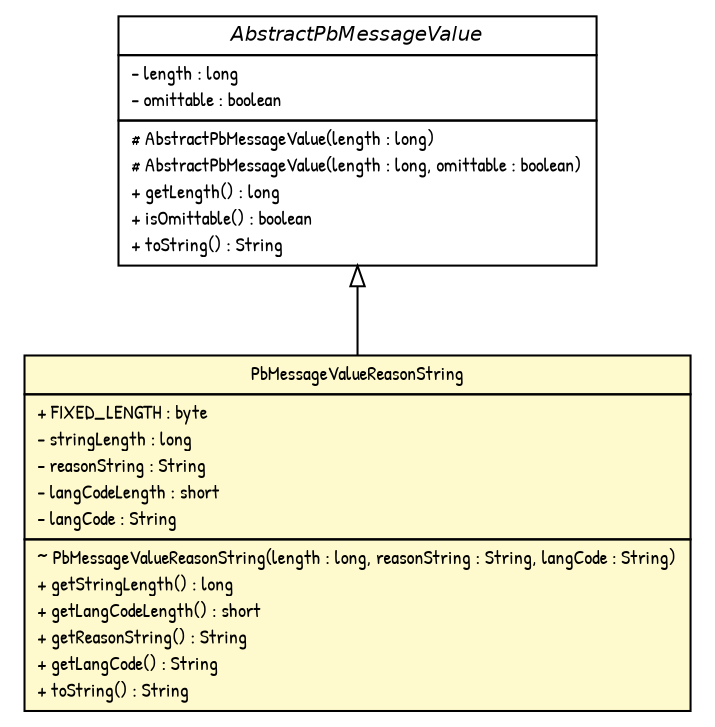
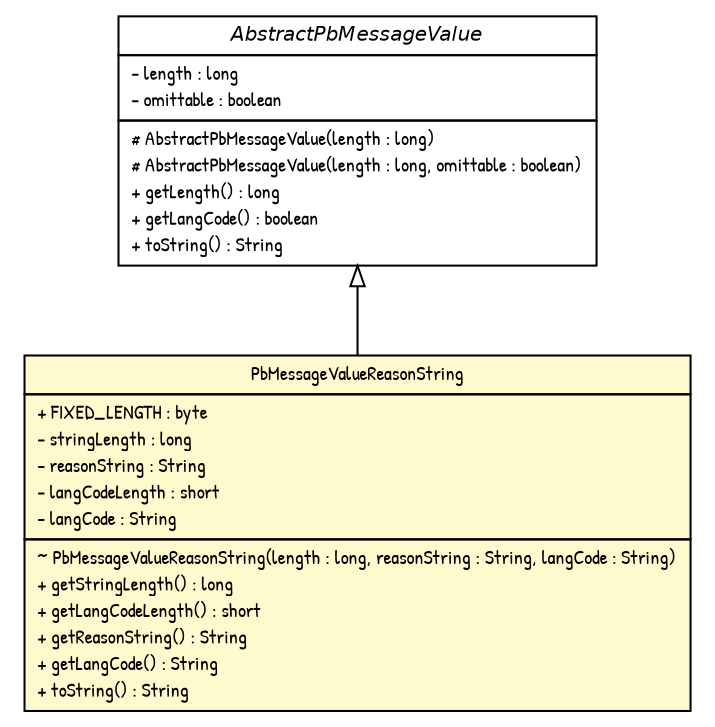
node "AbstractPbMessageValue": text "+ isOmittable() : boolean" -> "+ getLangCode() : boolean"
